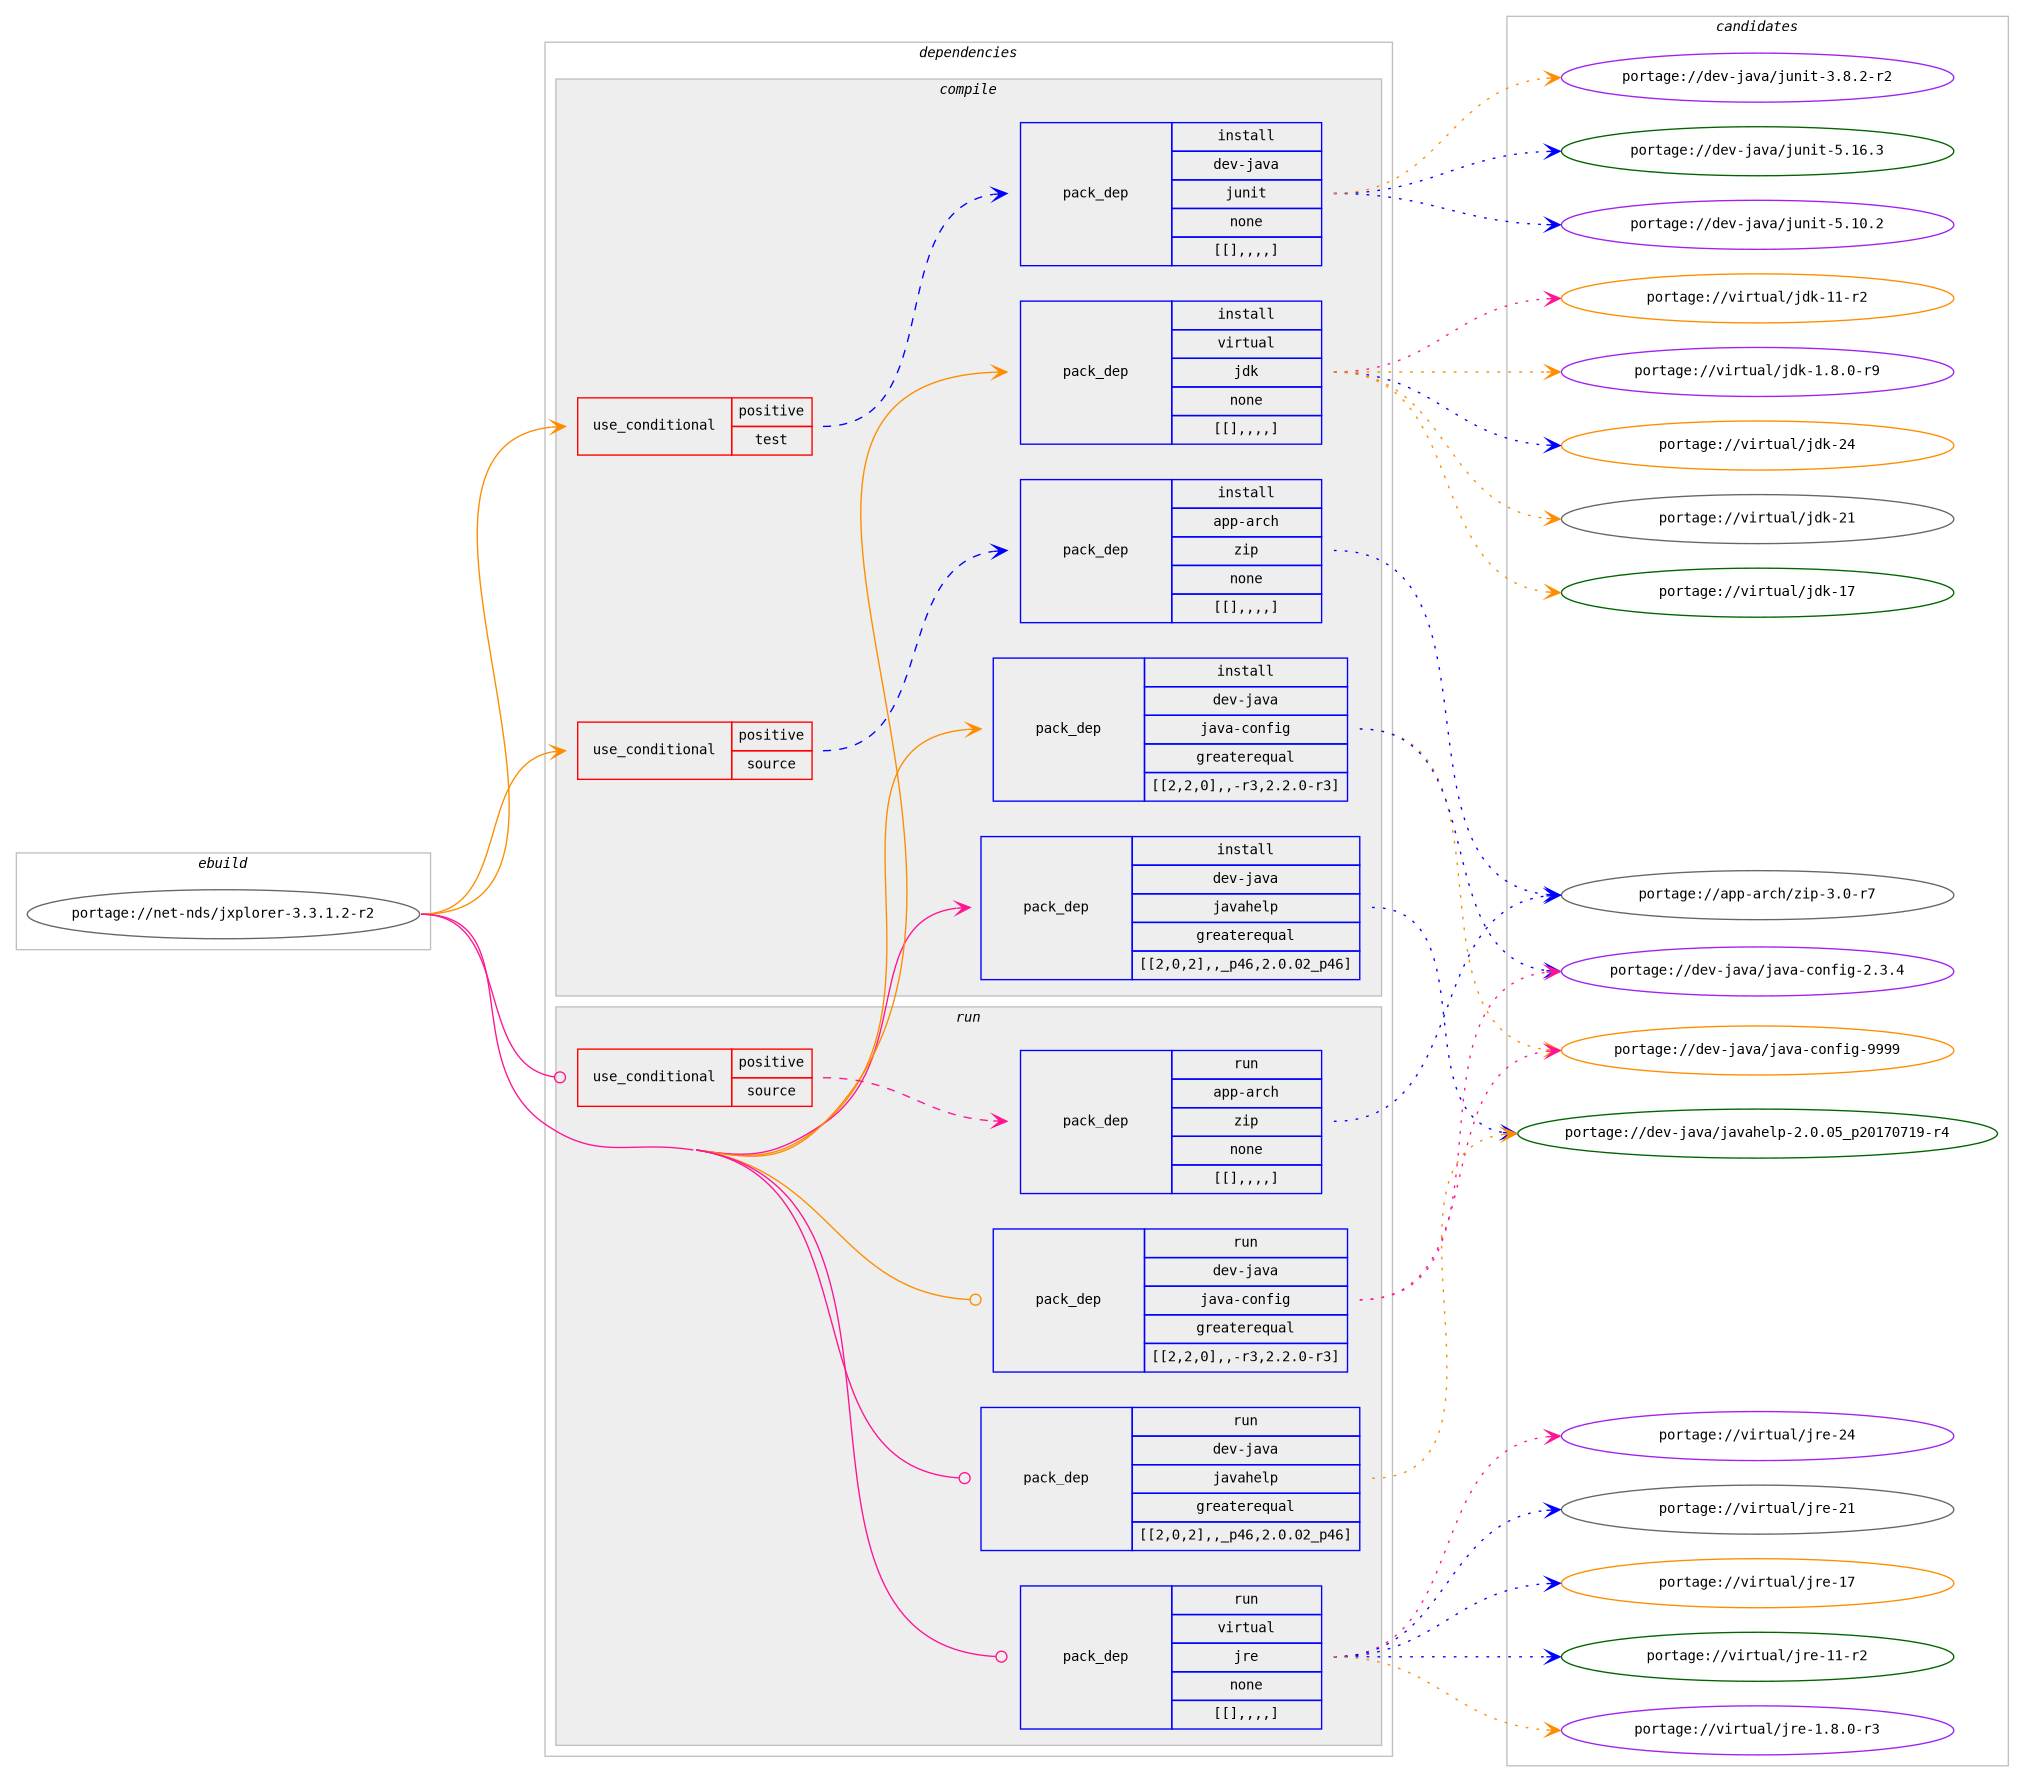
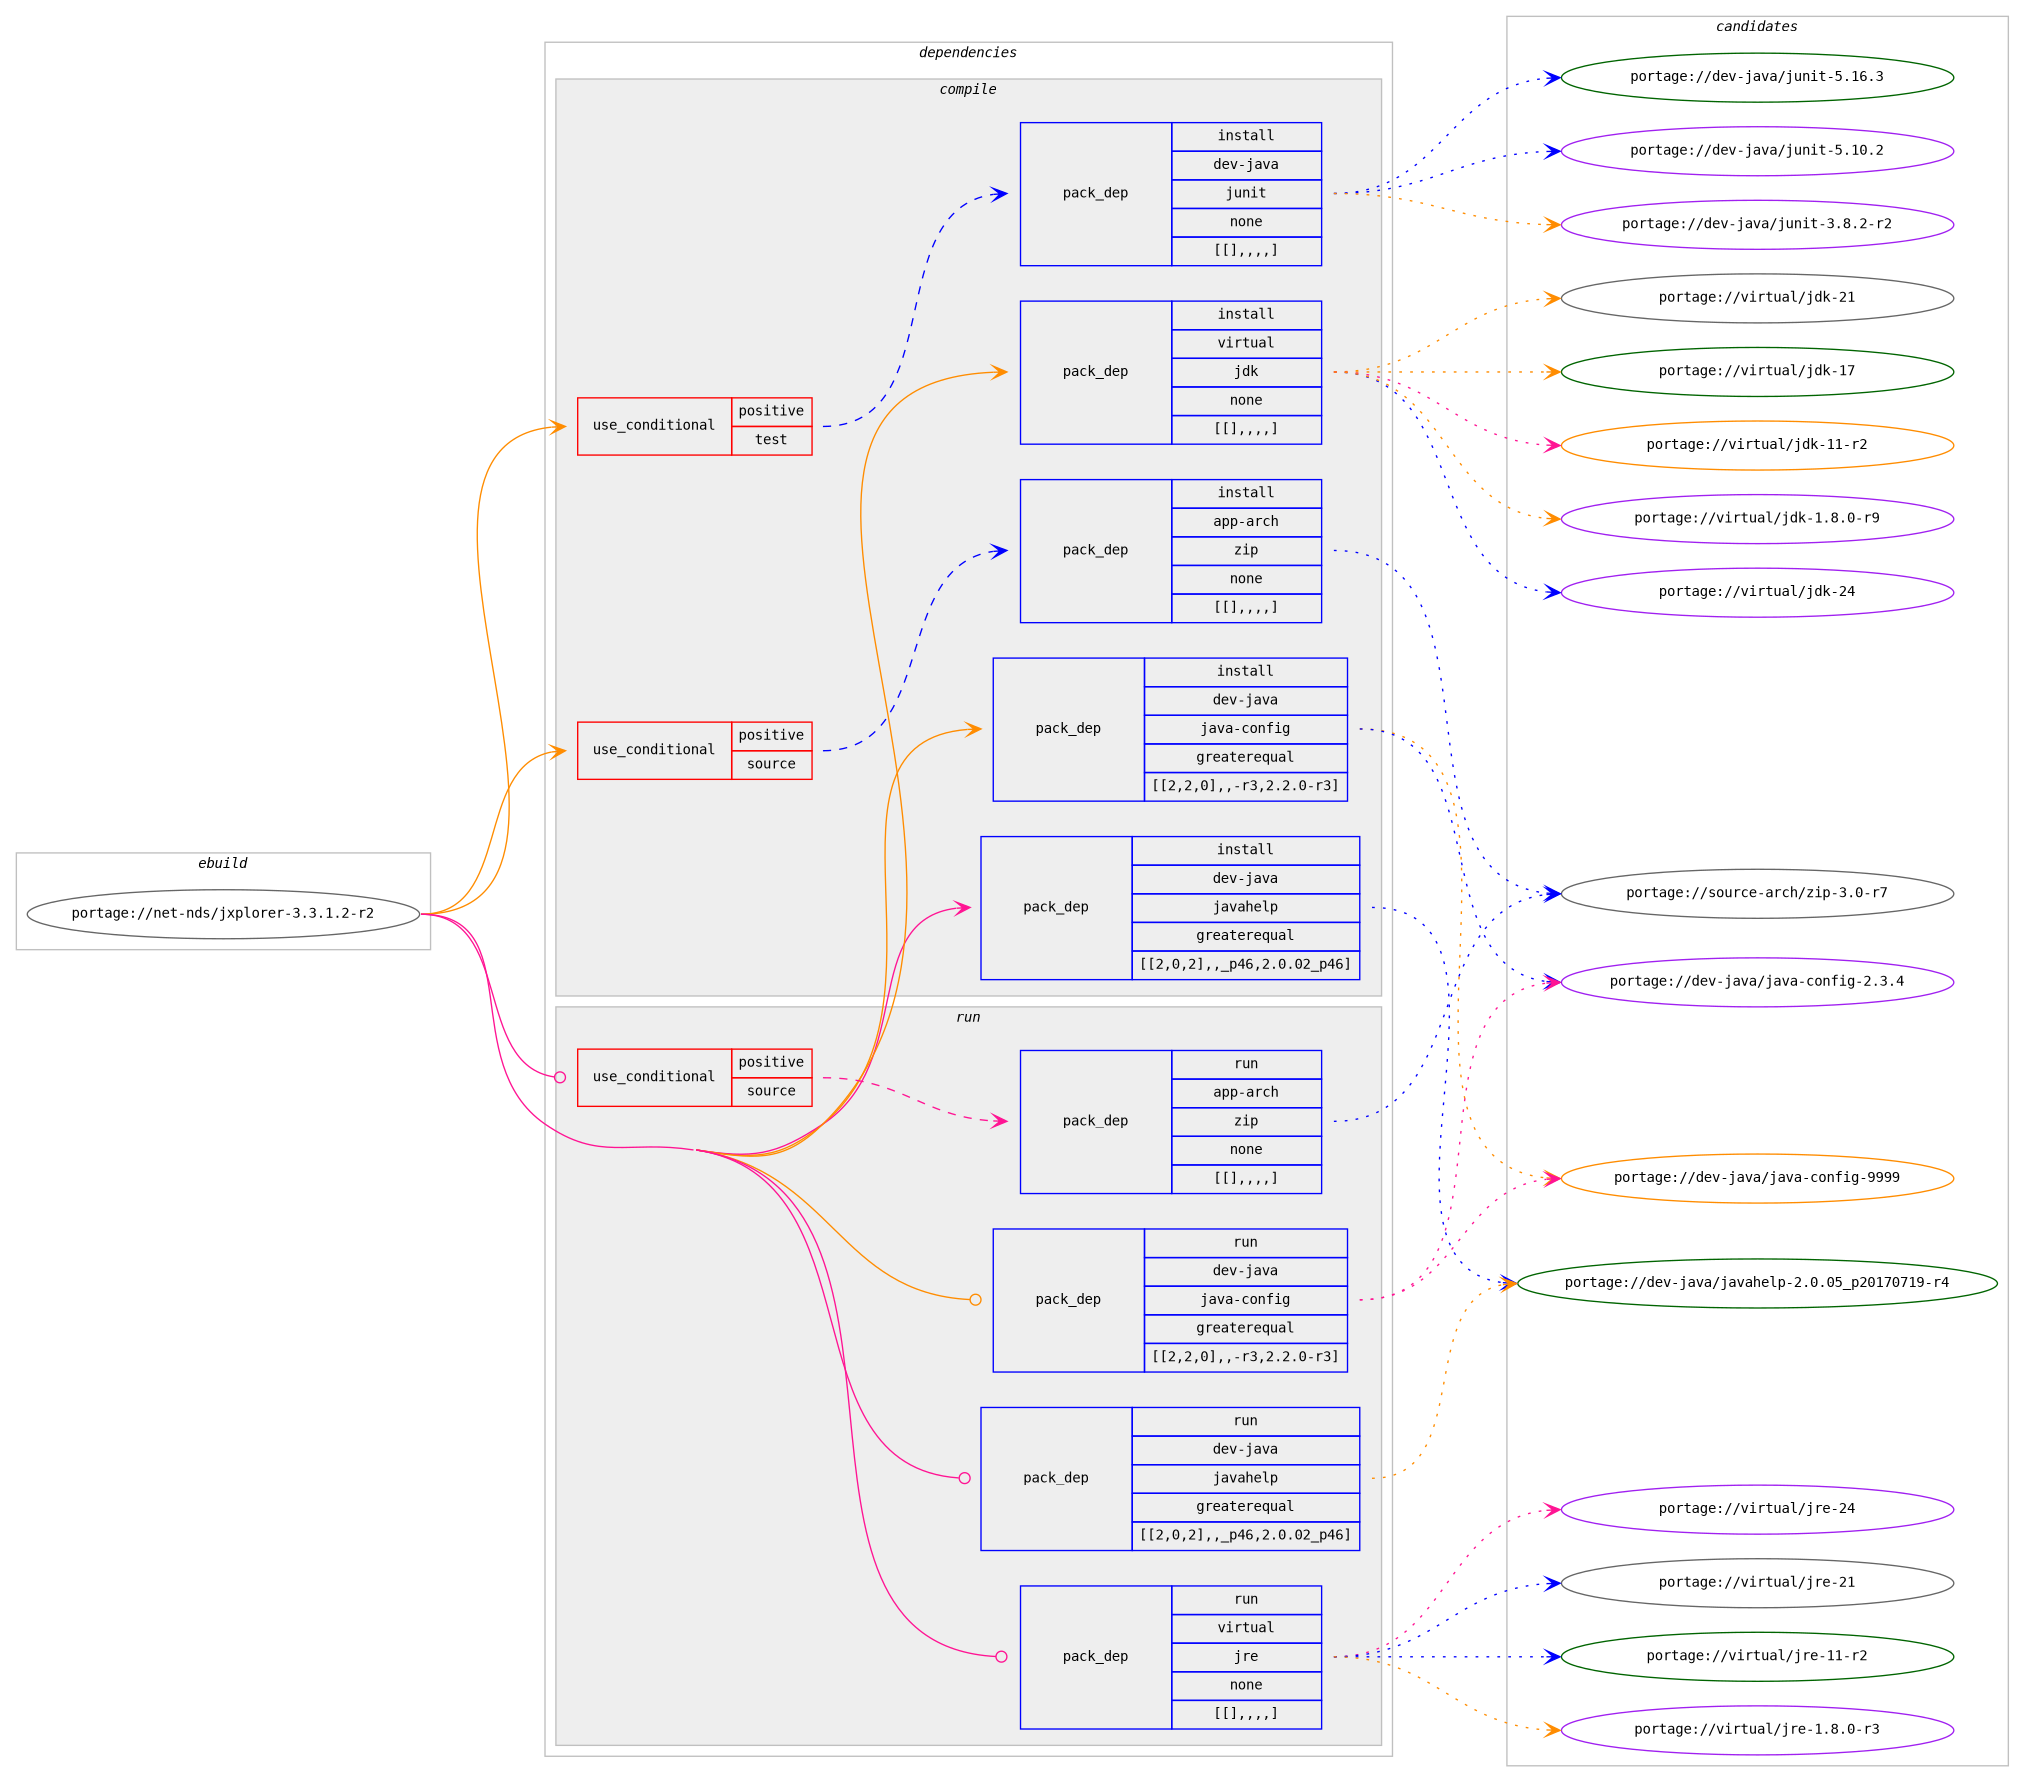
node "portage://virtual/jdk-24": color darkorange -> purple
node "portage://app-arch/zip-3.0-r7": label "portage://app-arch/zip-3.0-r7" -> "portage://source-arch/zip-3.0-r7"
node "portage://virtual/jre-17": removed
